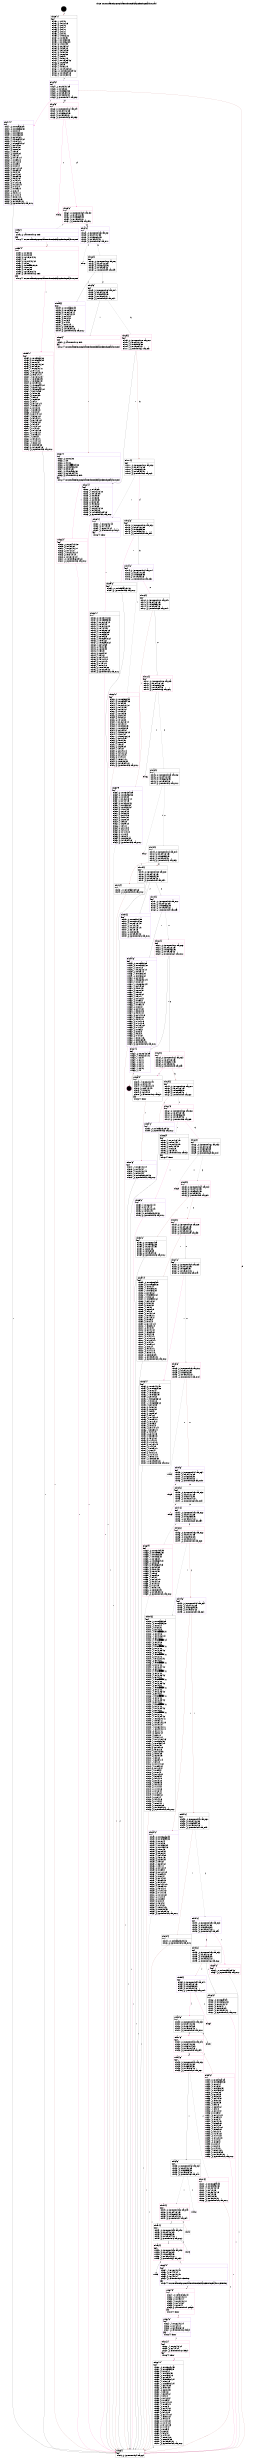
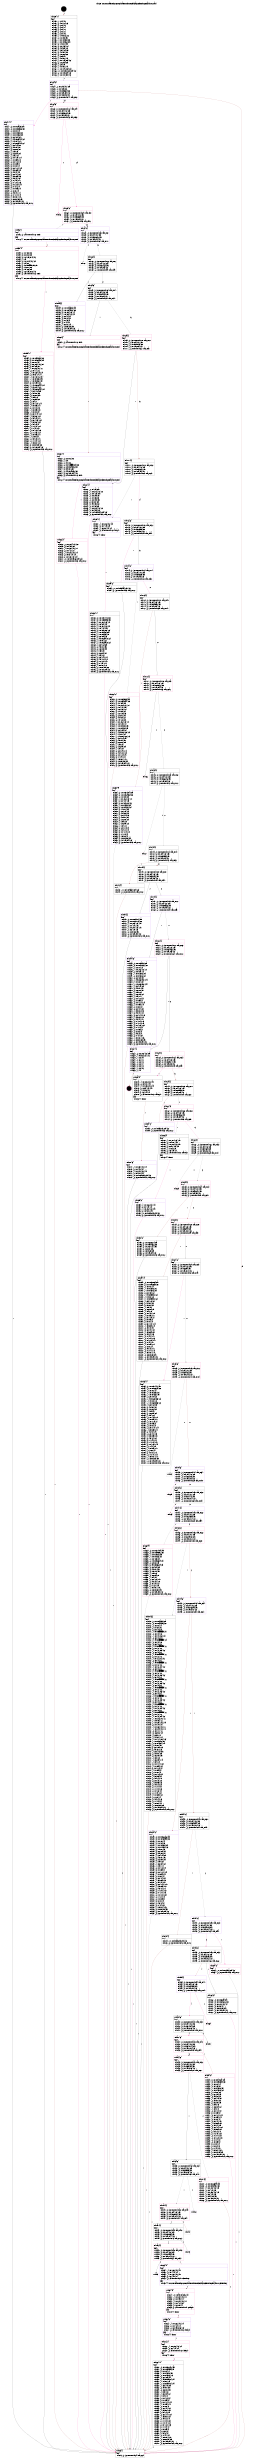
edge "0x4017db [28]" -> "0x4027f8 [5]": now "0x401f0b [36]" -> "0x4027f8 [5]"
